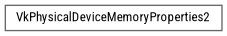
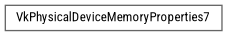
node "VkPhysicalDeviceMemoryProperties2": label "VkPhysicalDeviceMemoryProperties2" -> "VkPhysicalDeviceMemoryProperties7"
